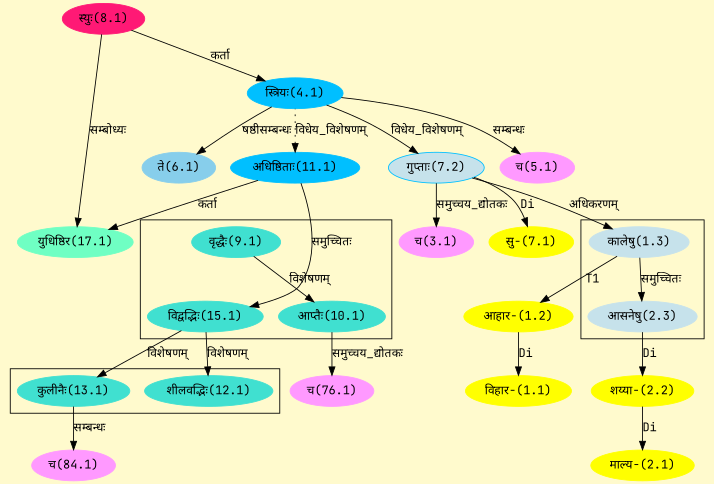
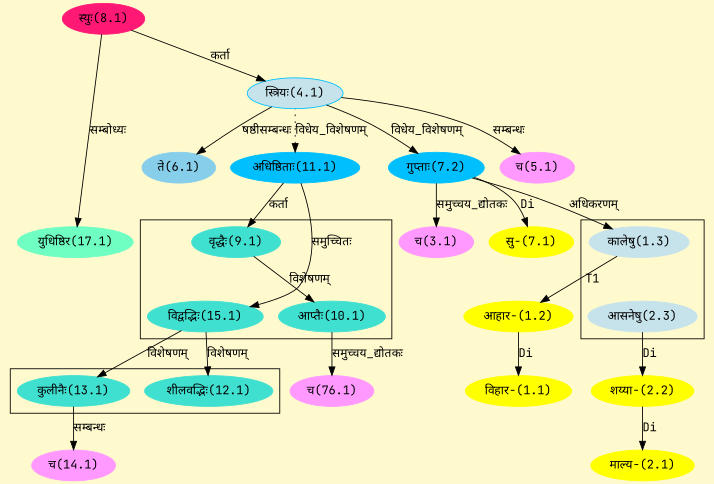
node "स्त्रियः(4.1)": fillcolor #00bfff -> #c6e2eb
node "गुप्ताः(7.2)": fillcolor #c6e2eb -> #00bfff
edge "अधिष्ठिताः(11.1)" -> "युधिष्ठिर(17.1)": now "अधिष्ठिताः(11.1)" -> "वृद्धैः(9.1)"
edge "कालेषु(1.3)" -> "आसनेषु(2.3)": removed, label "समुच्चितः"
node "च(84.1)": label "च(84.1)" -> "च(14.1)"
